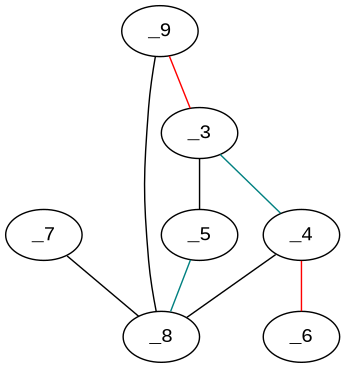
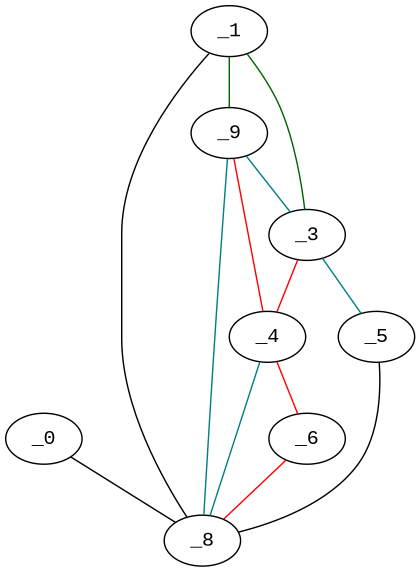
node "_1": added
edge "_9" -- "_3": color red -> teal
edge "_9" -- "_8": color black -> teal
edge "_3" -- "_5": color black -> teal
edge "_3" -- "_4": color teal -> red
node "_7": label "_7" -> "_0"
edge "_9" -- "_4": added
edge "_5" -- "_8": color teal -> black
edge "_4" -- "_8": color black -> teal
edge "_6" -- "_8": added
